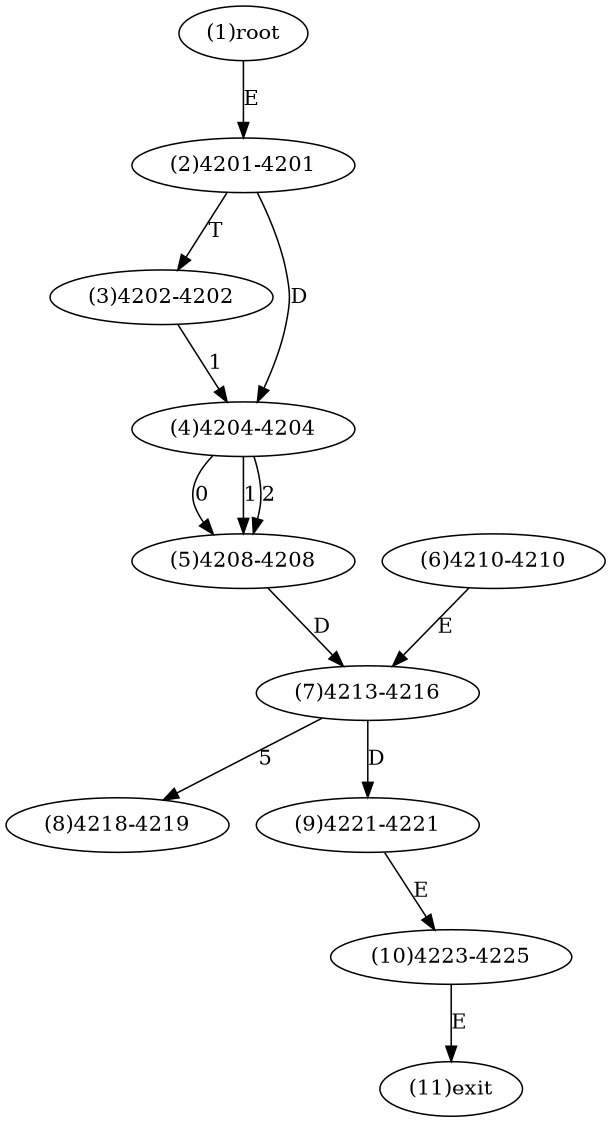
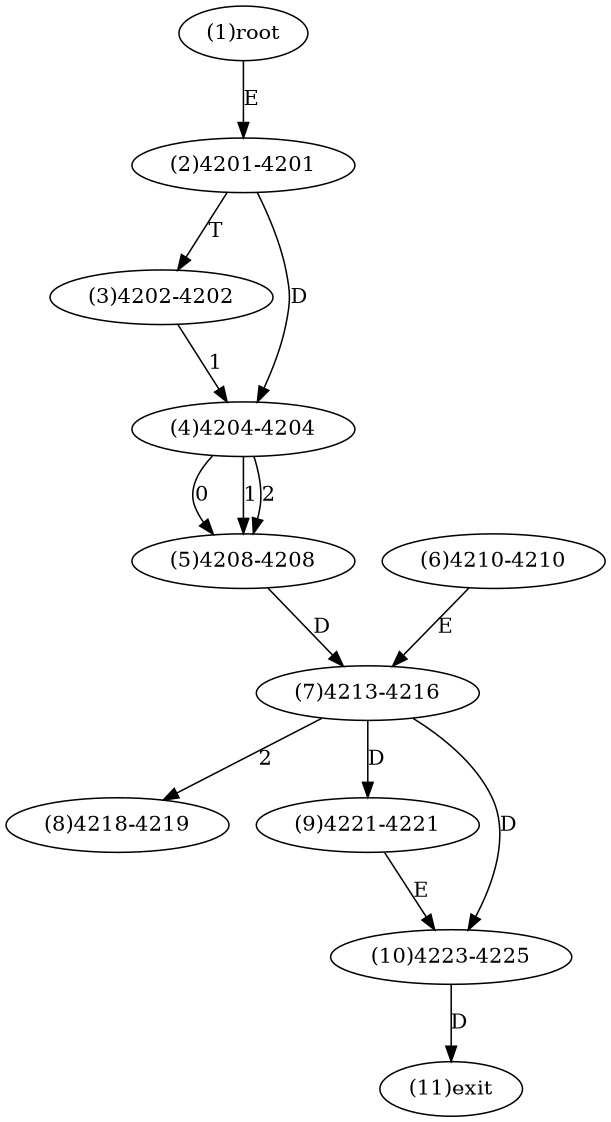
edge "(7)4213-4216" -> "(8)4218-4219": label "5" -> "2"
edge "(7)4213-4216" -> "(10)4223-4225": added, label "D"
edge "(10)4223-4225" -> "(11)exit": label "E" -> "D"
